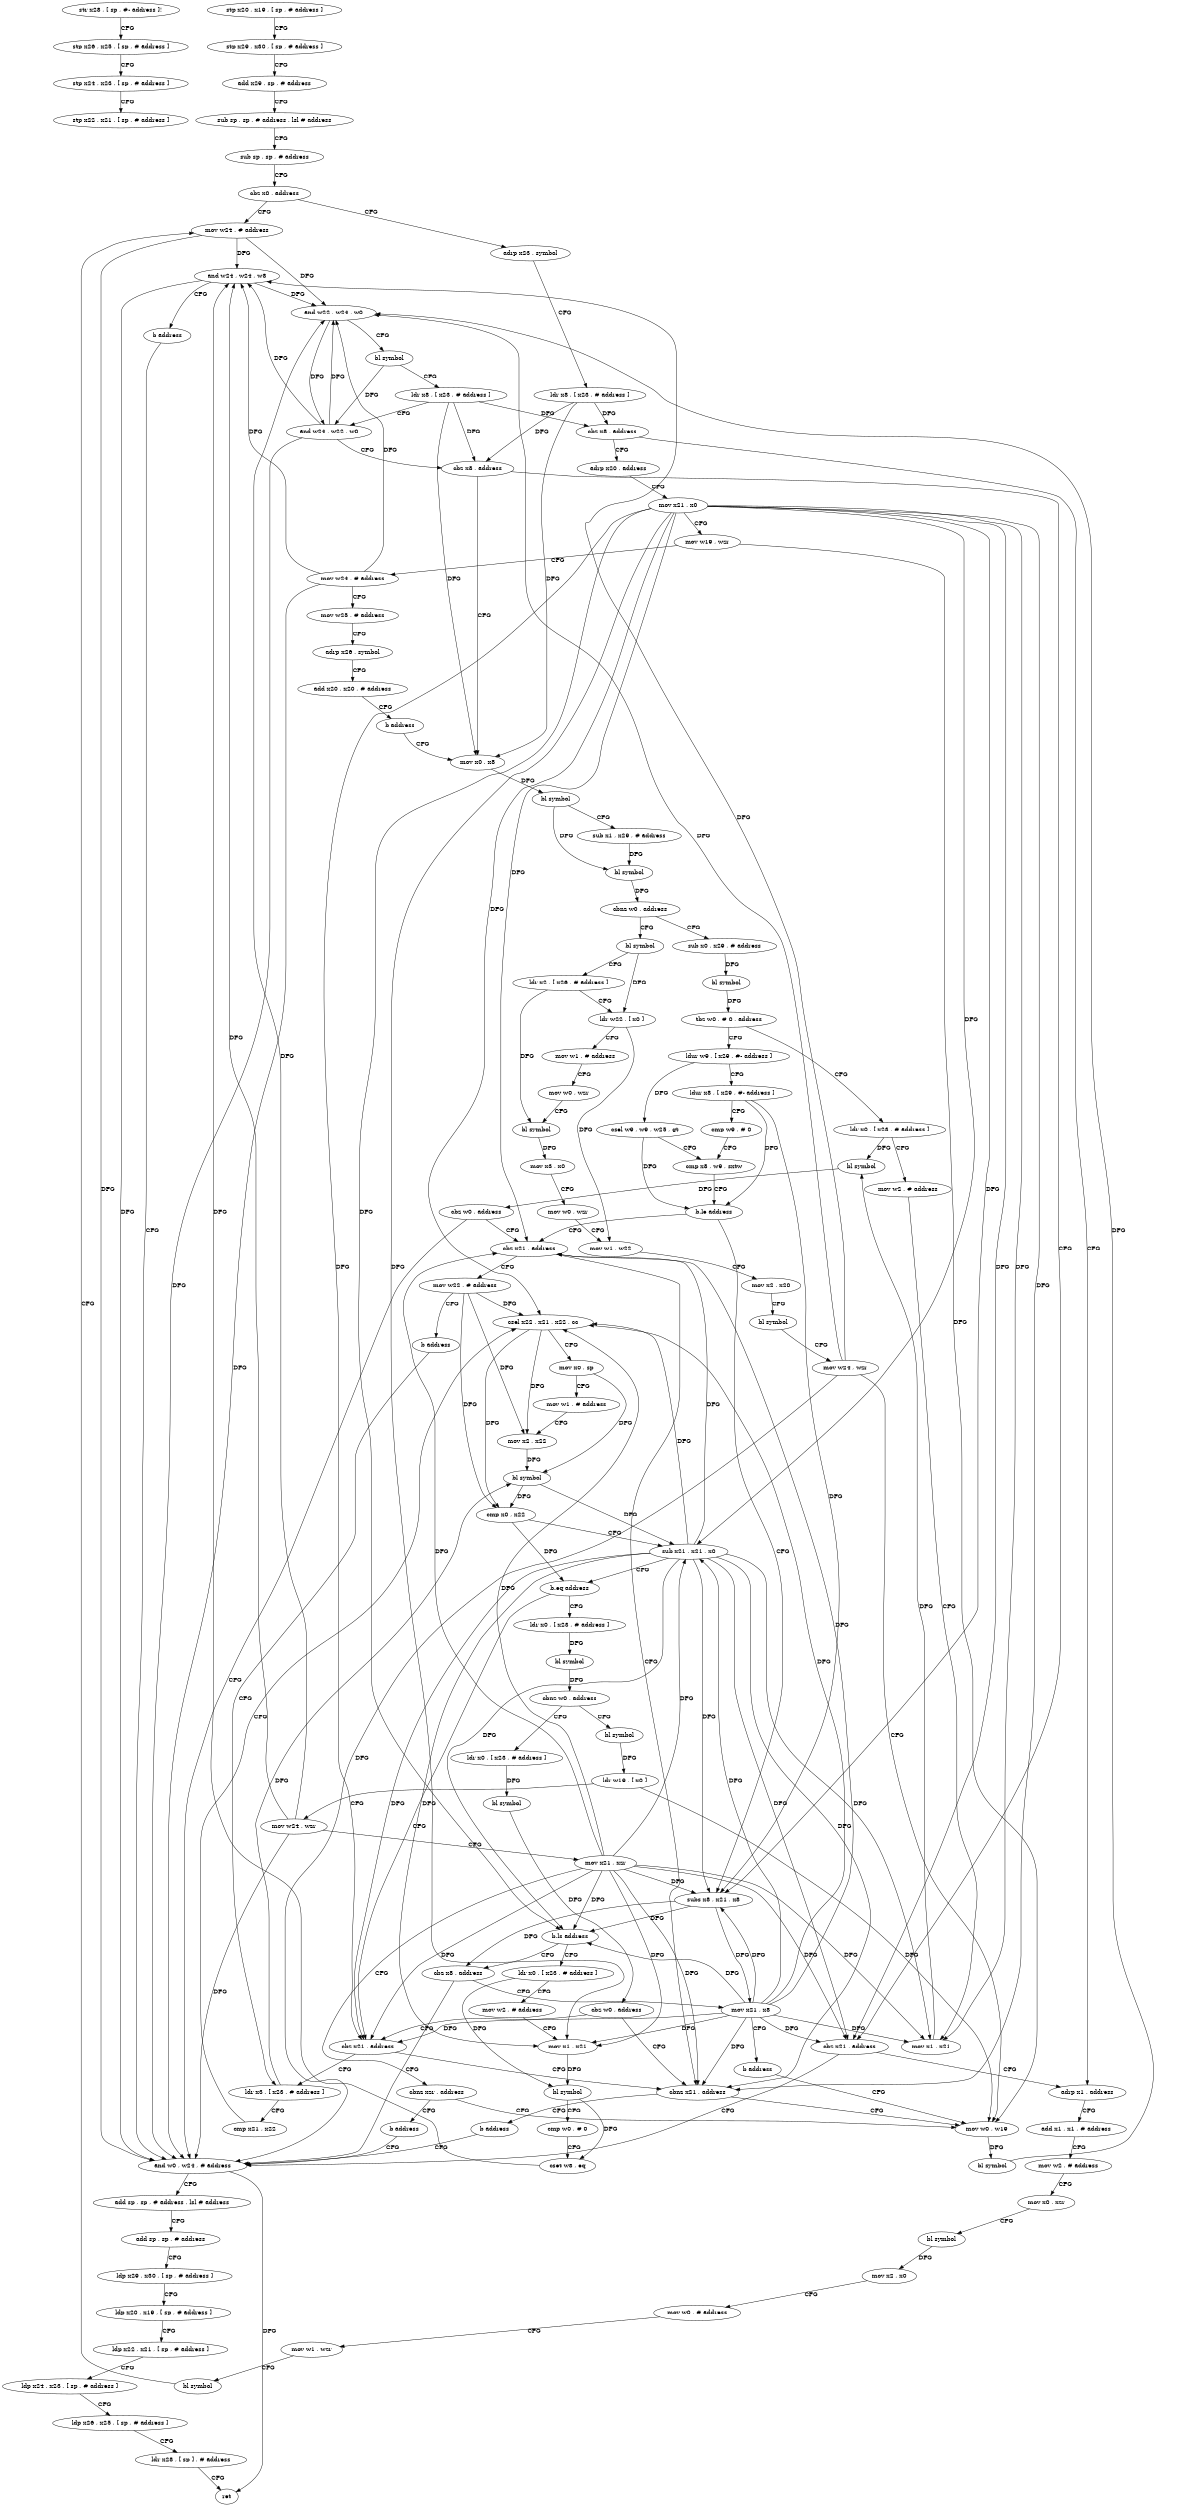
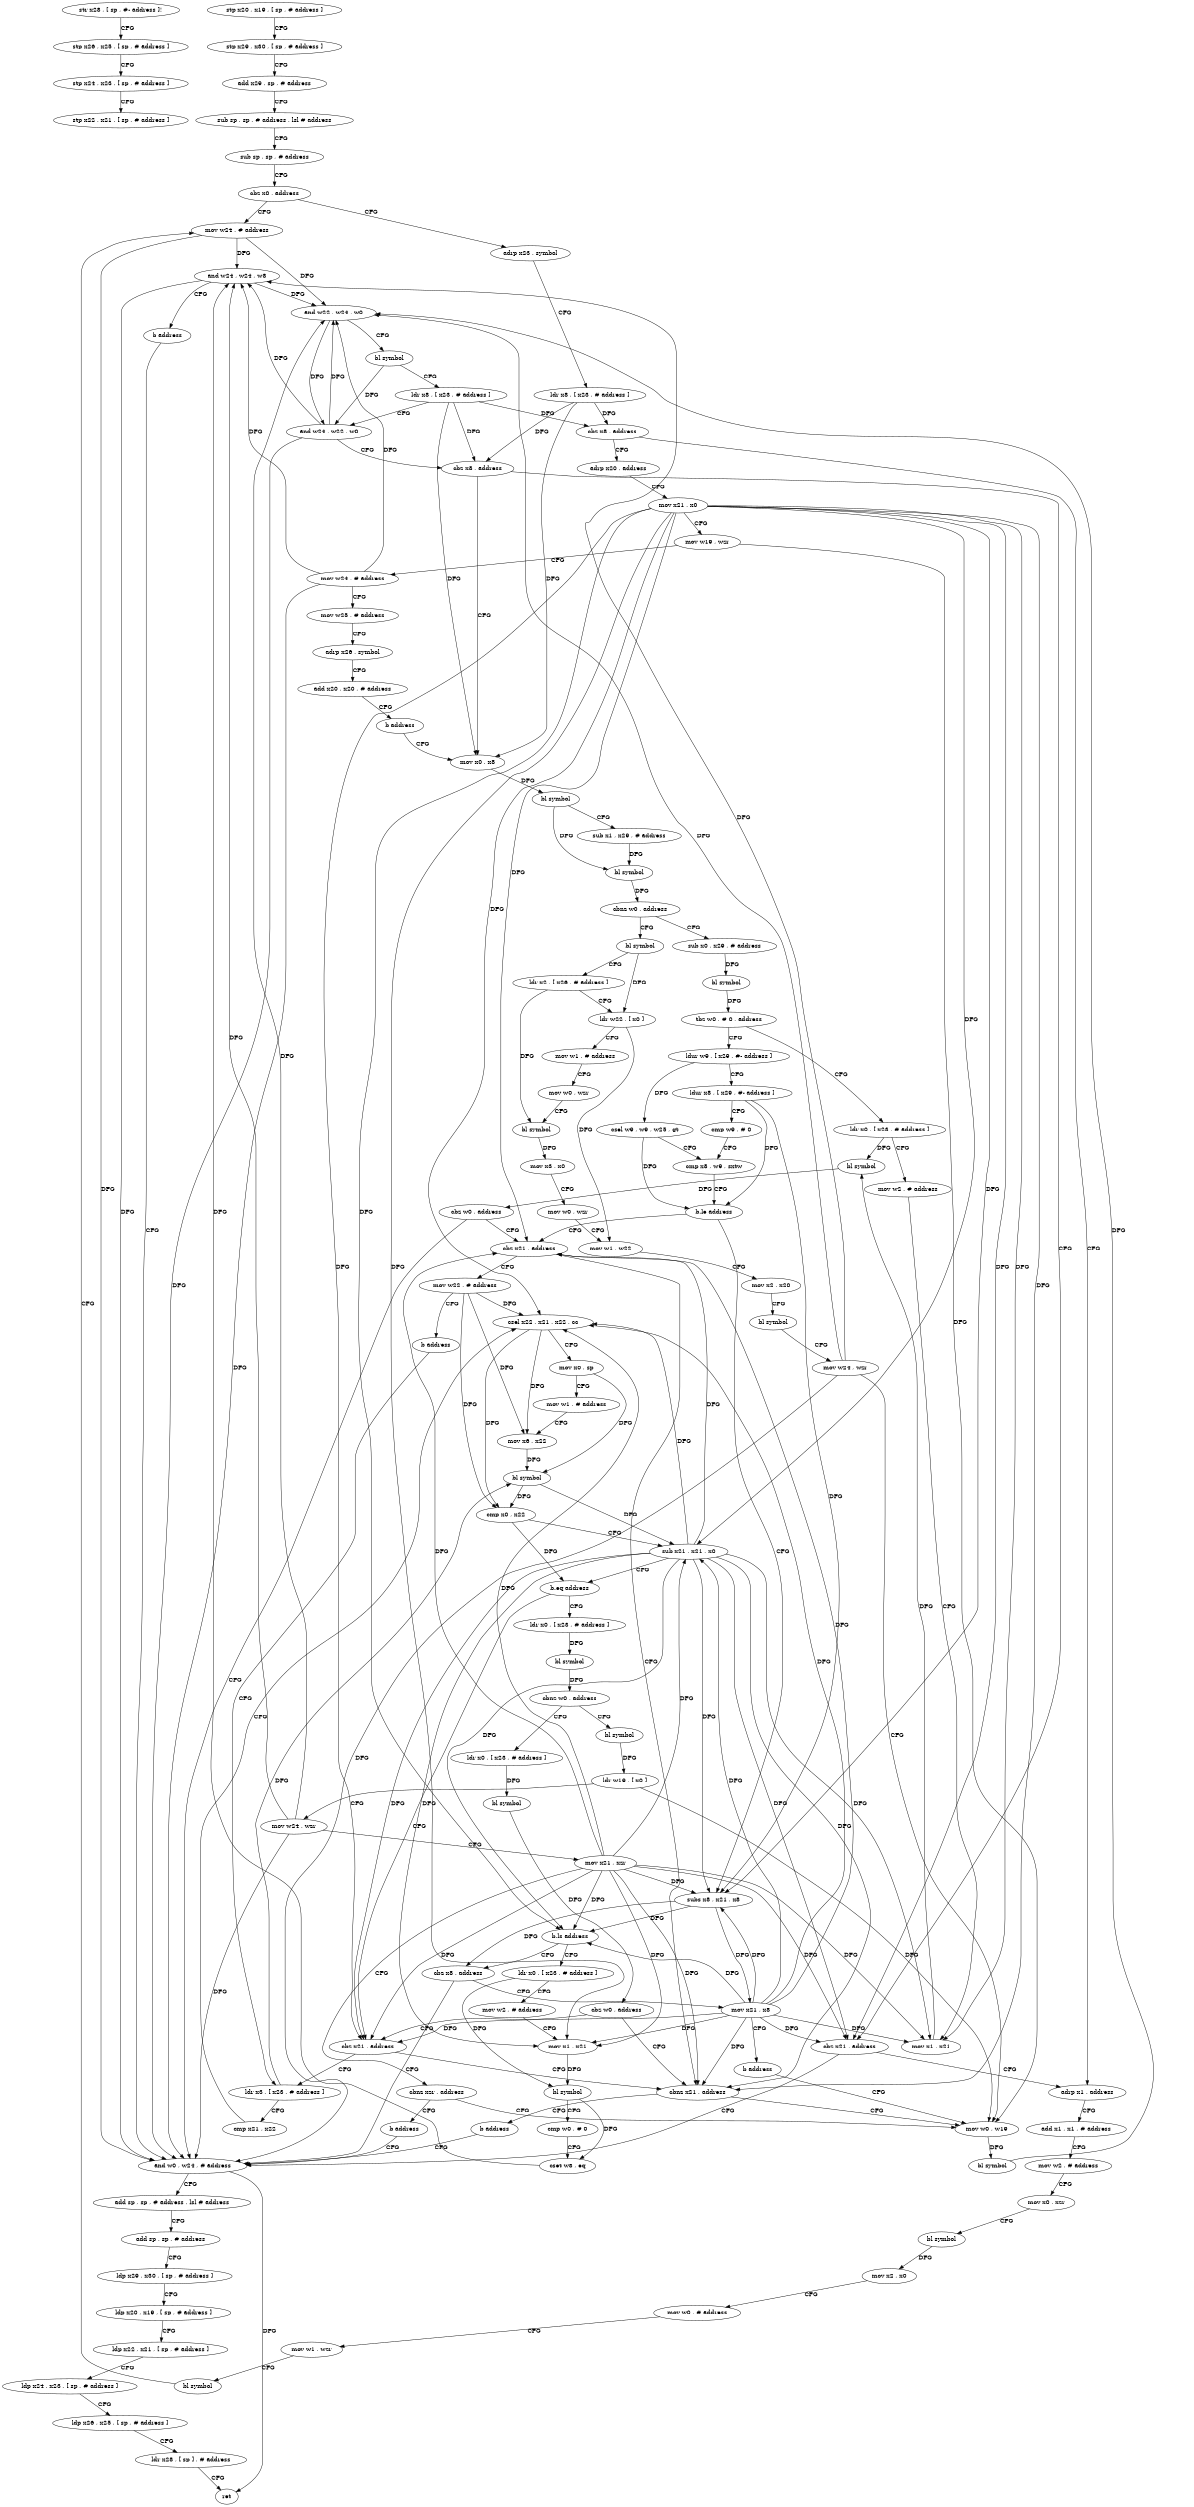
node "mov x2 , x22": label "mov x2 , x22" -> "mov x6 , x22"
